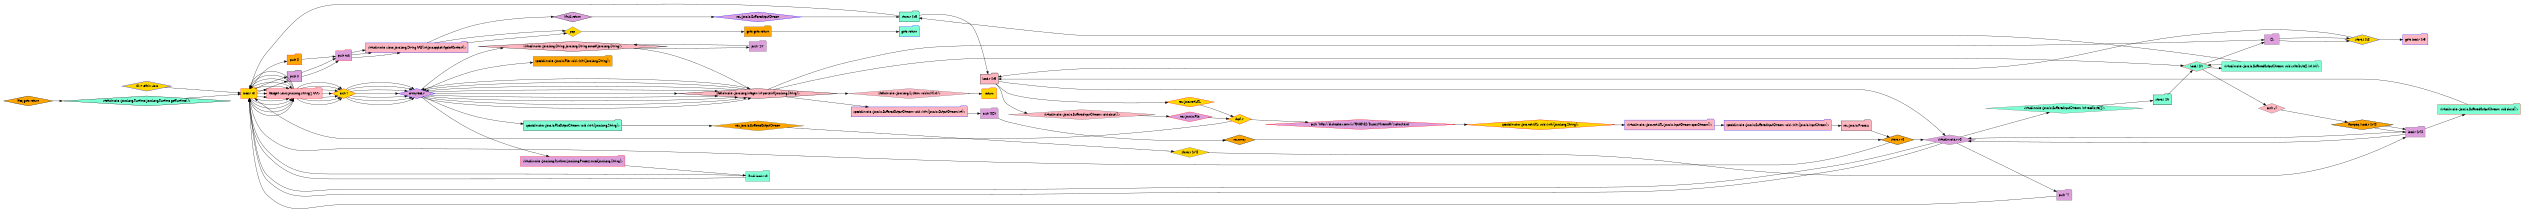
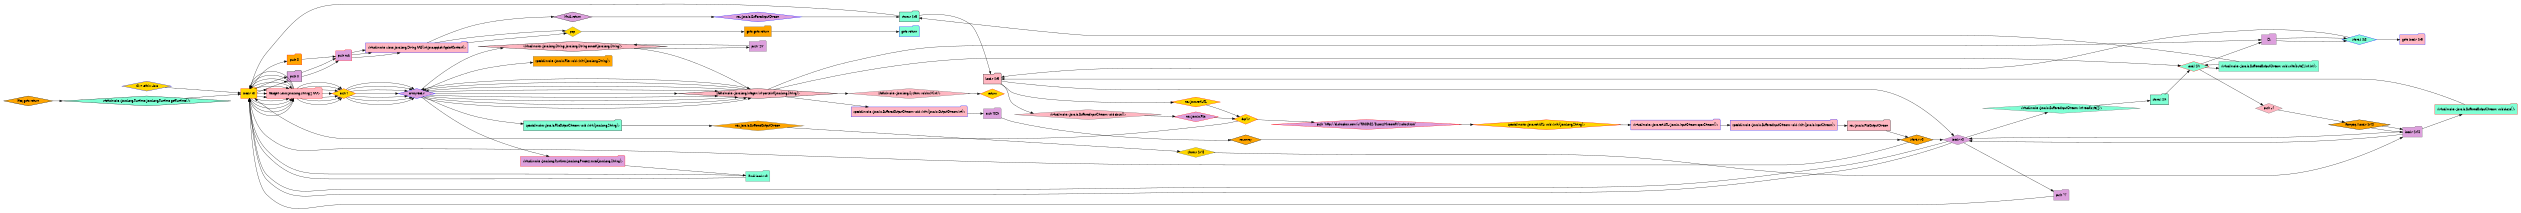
node "store.l $l8": fillcolor gold -> aquamarine
node "return": shape folder -> diamond
node "new java.io.Process": label "new java.io.Process" -> "new java.io.FileOutputStream"
node "virtualinvoke.r r3": label "virtualinvoke.r r3" -> "load.r r3"
